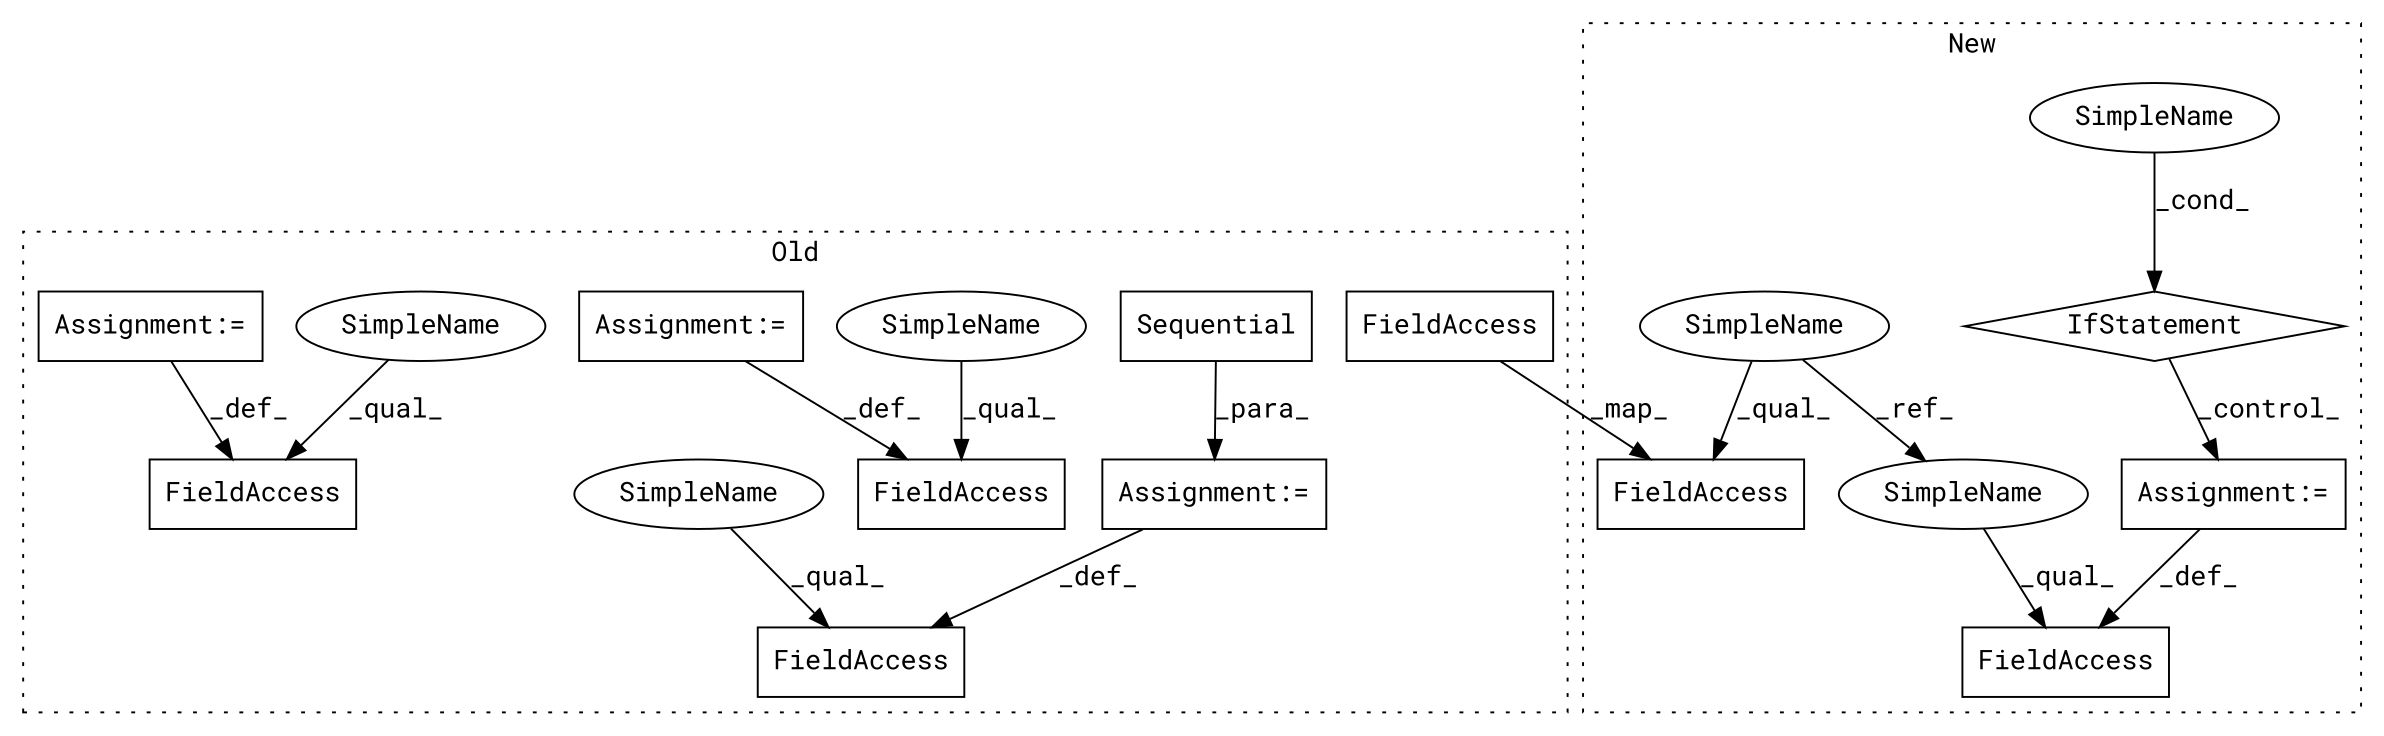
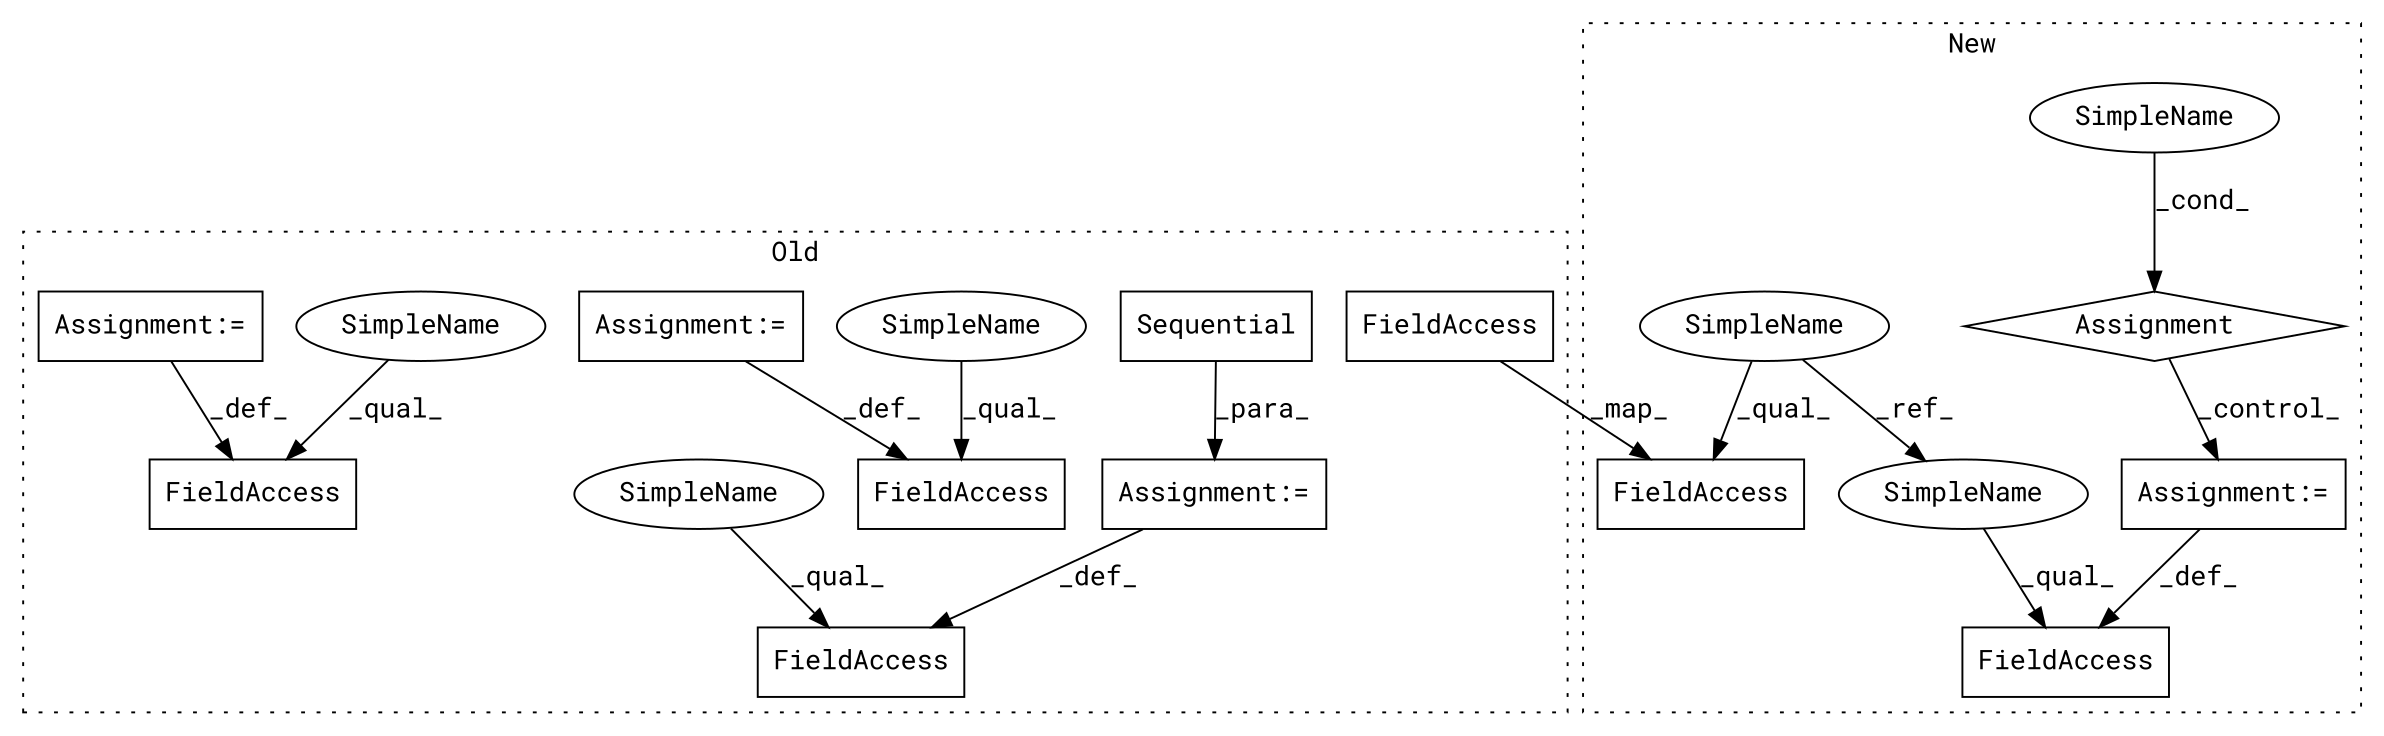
node "IfStatement": label "IfStatement" -> "Assignment"
